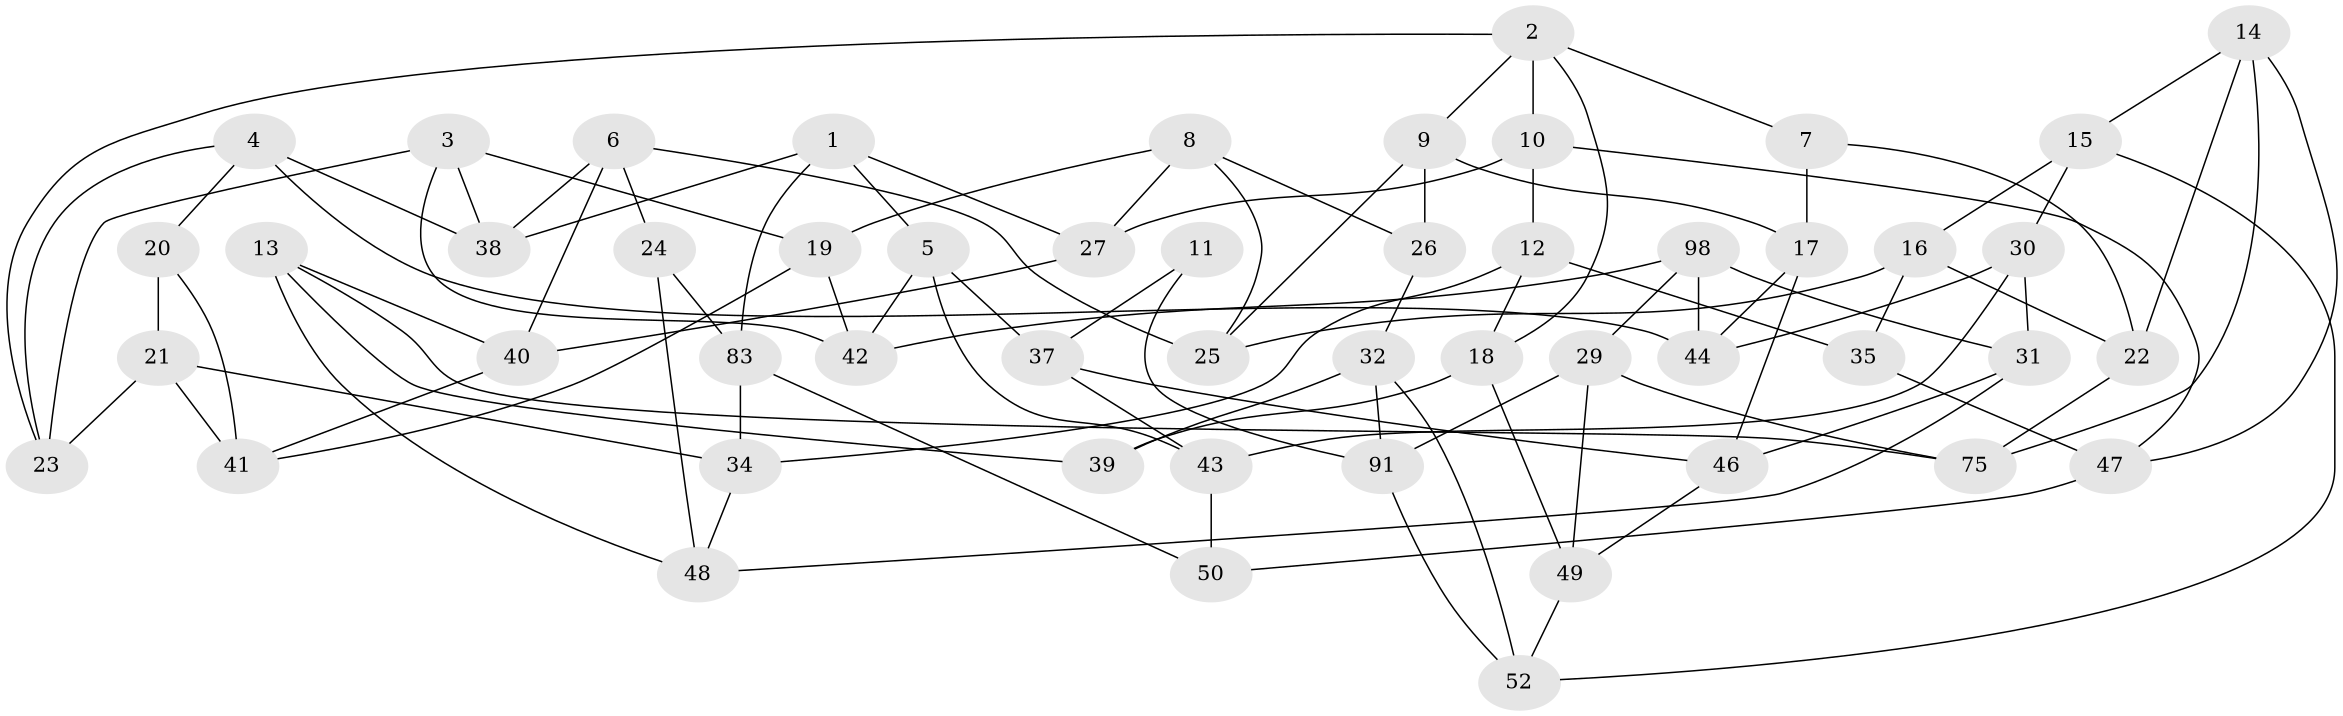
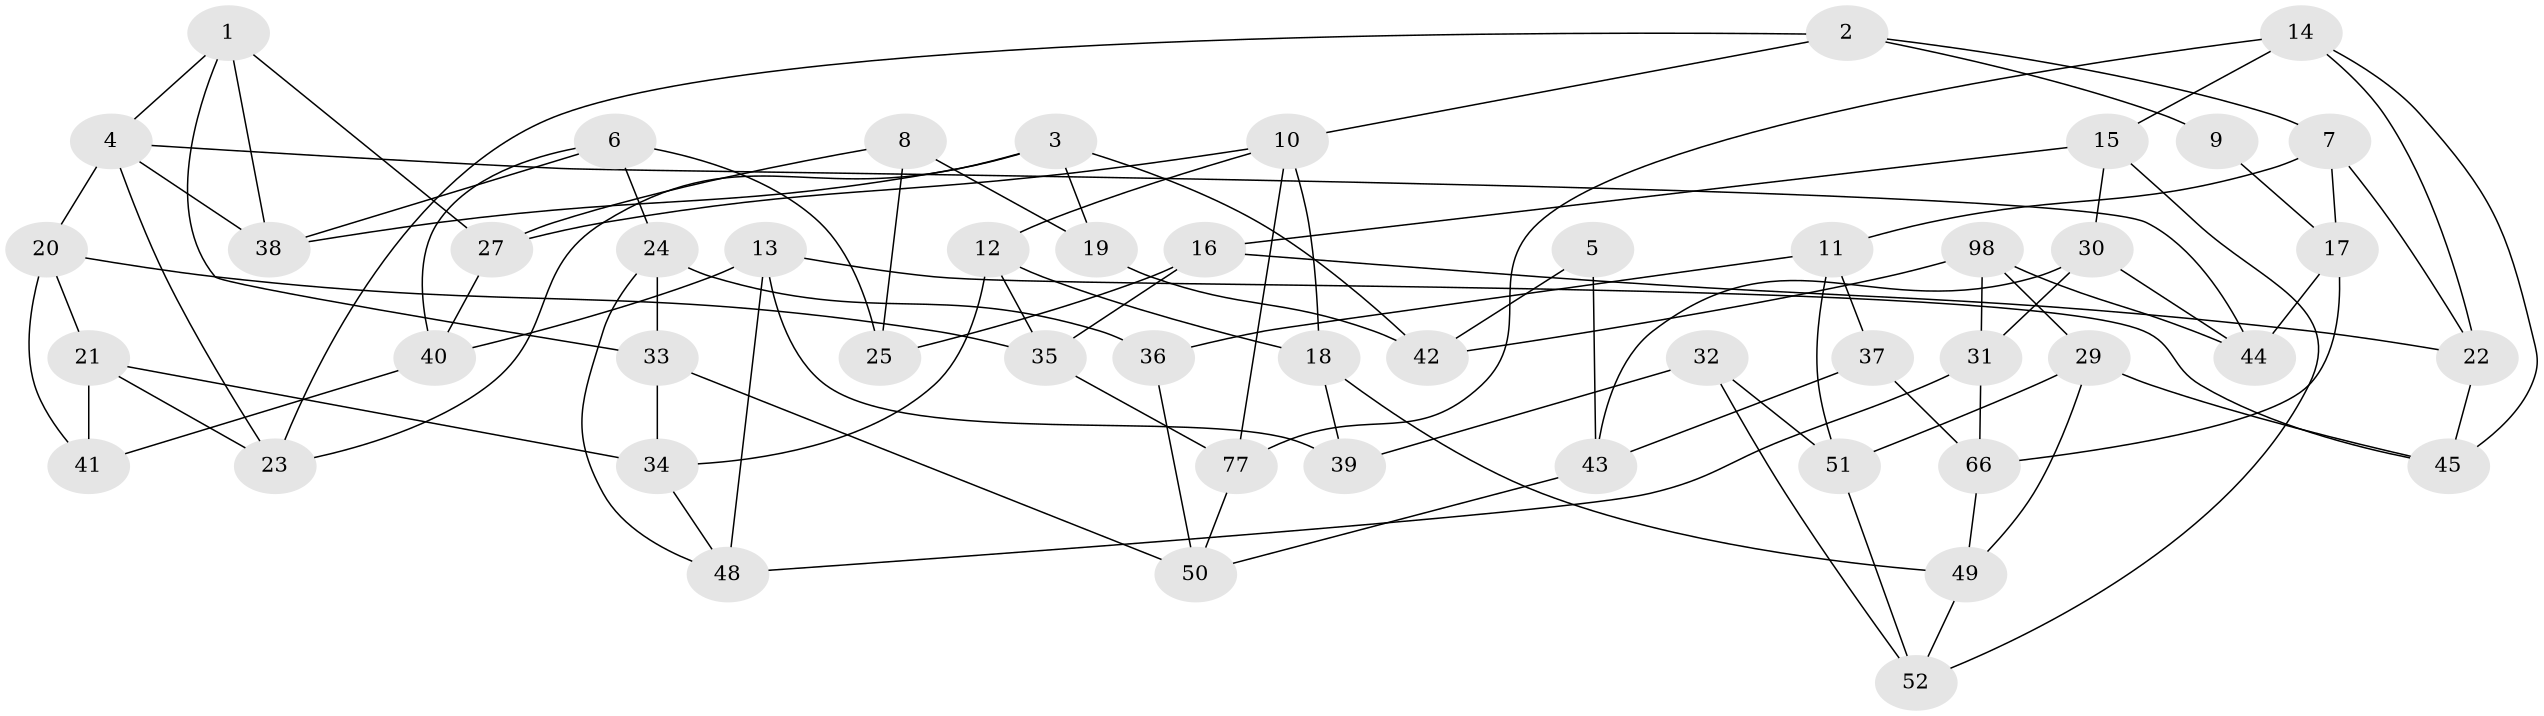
edge "7" -- "11": added
edge "1" -- "5": now "1" -- "4"
edge "2" -- "18": now "10" -- "18"
edge "9" -- "25": removed
node "26": removed
edge "20" -- "35": added
edge "5" -- "37": removed
node "83": label "83" -> "33"
node "36": added
edge "19" -- "41": removed
node "91": label "91" -> "51"
node "46": label "46" -> "66"
node "75": label "75" -> "45"
node "47": label "47" -> "77"
